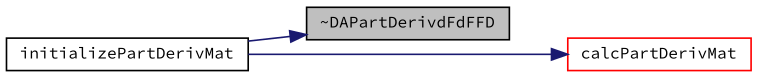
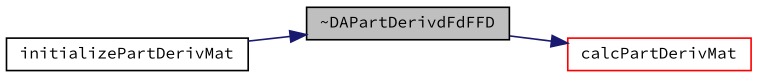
edge "initializePartDerivMat" -> "calcPartDerivMat": now "~DAPartDerivdFdFFD" -> "calcPartDerivMat"
